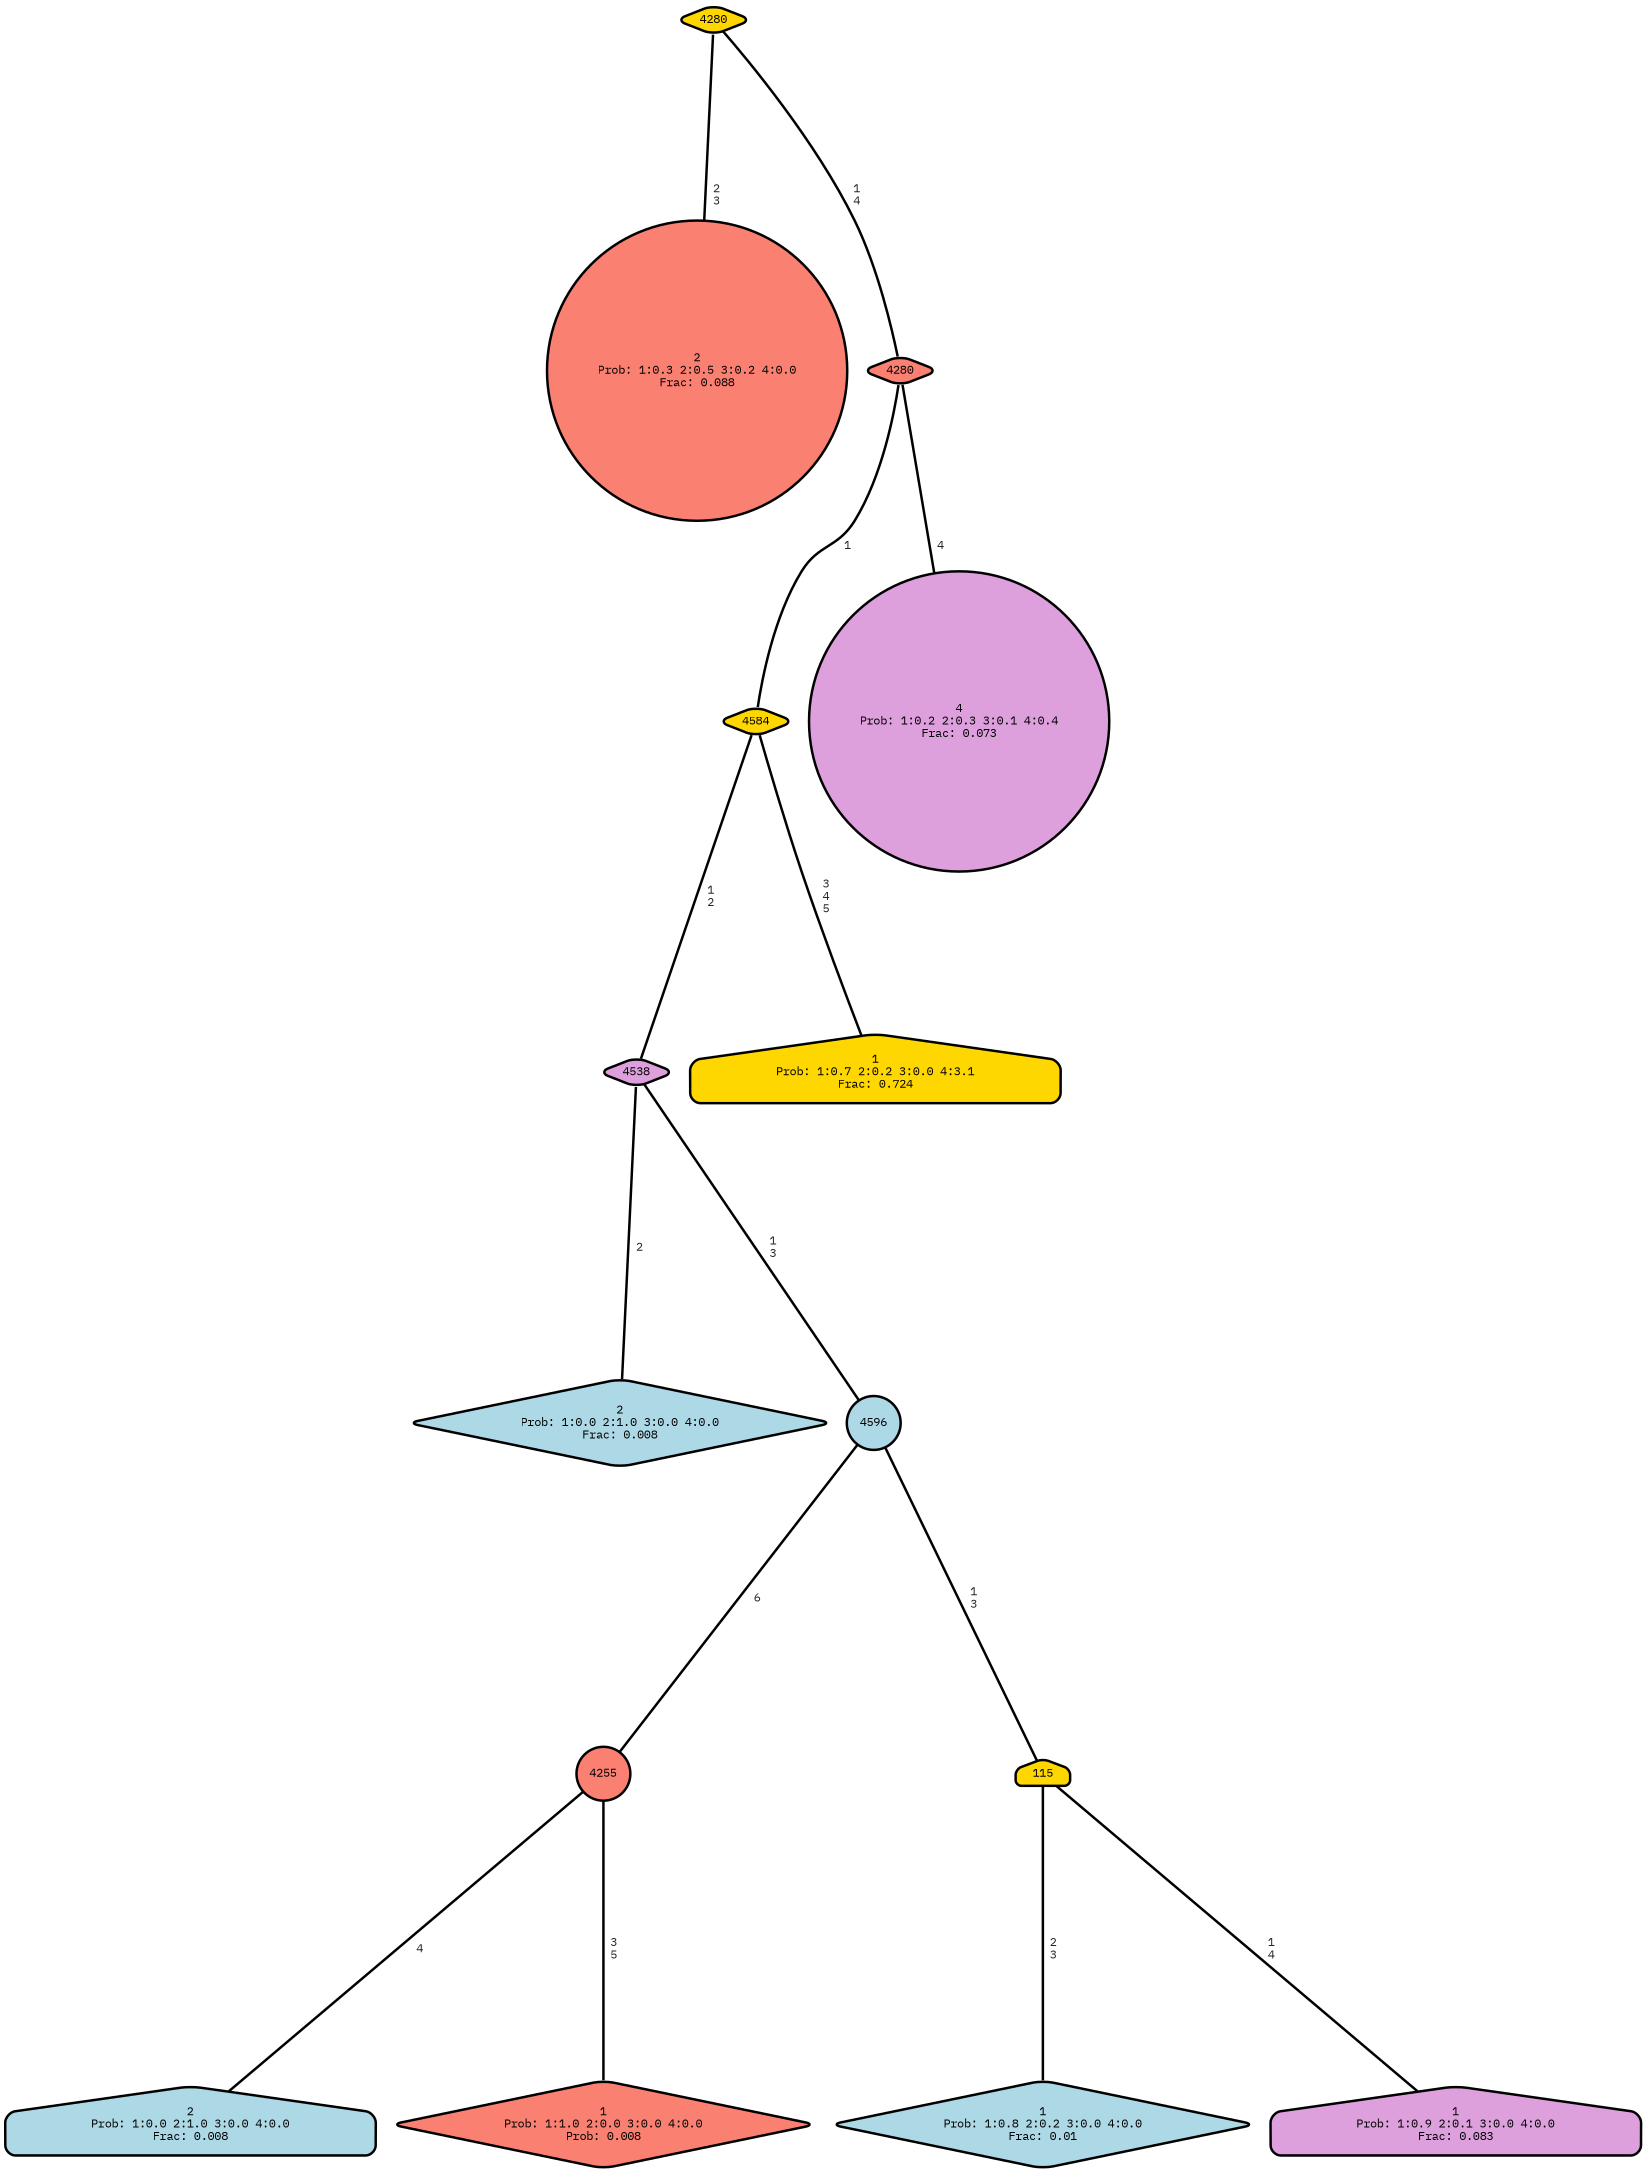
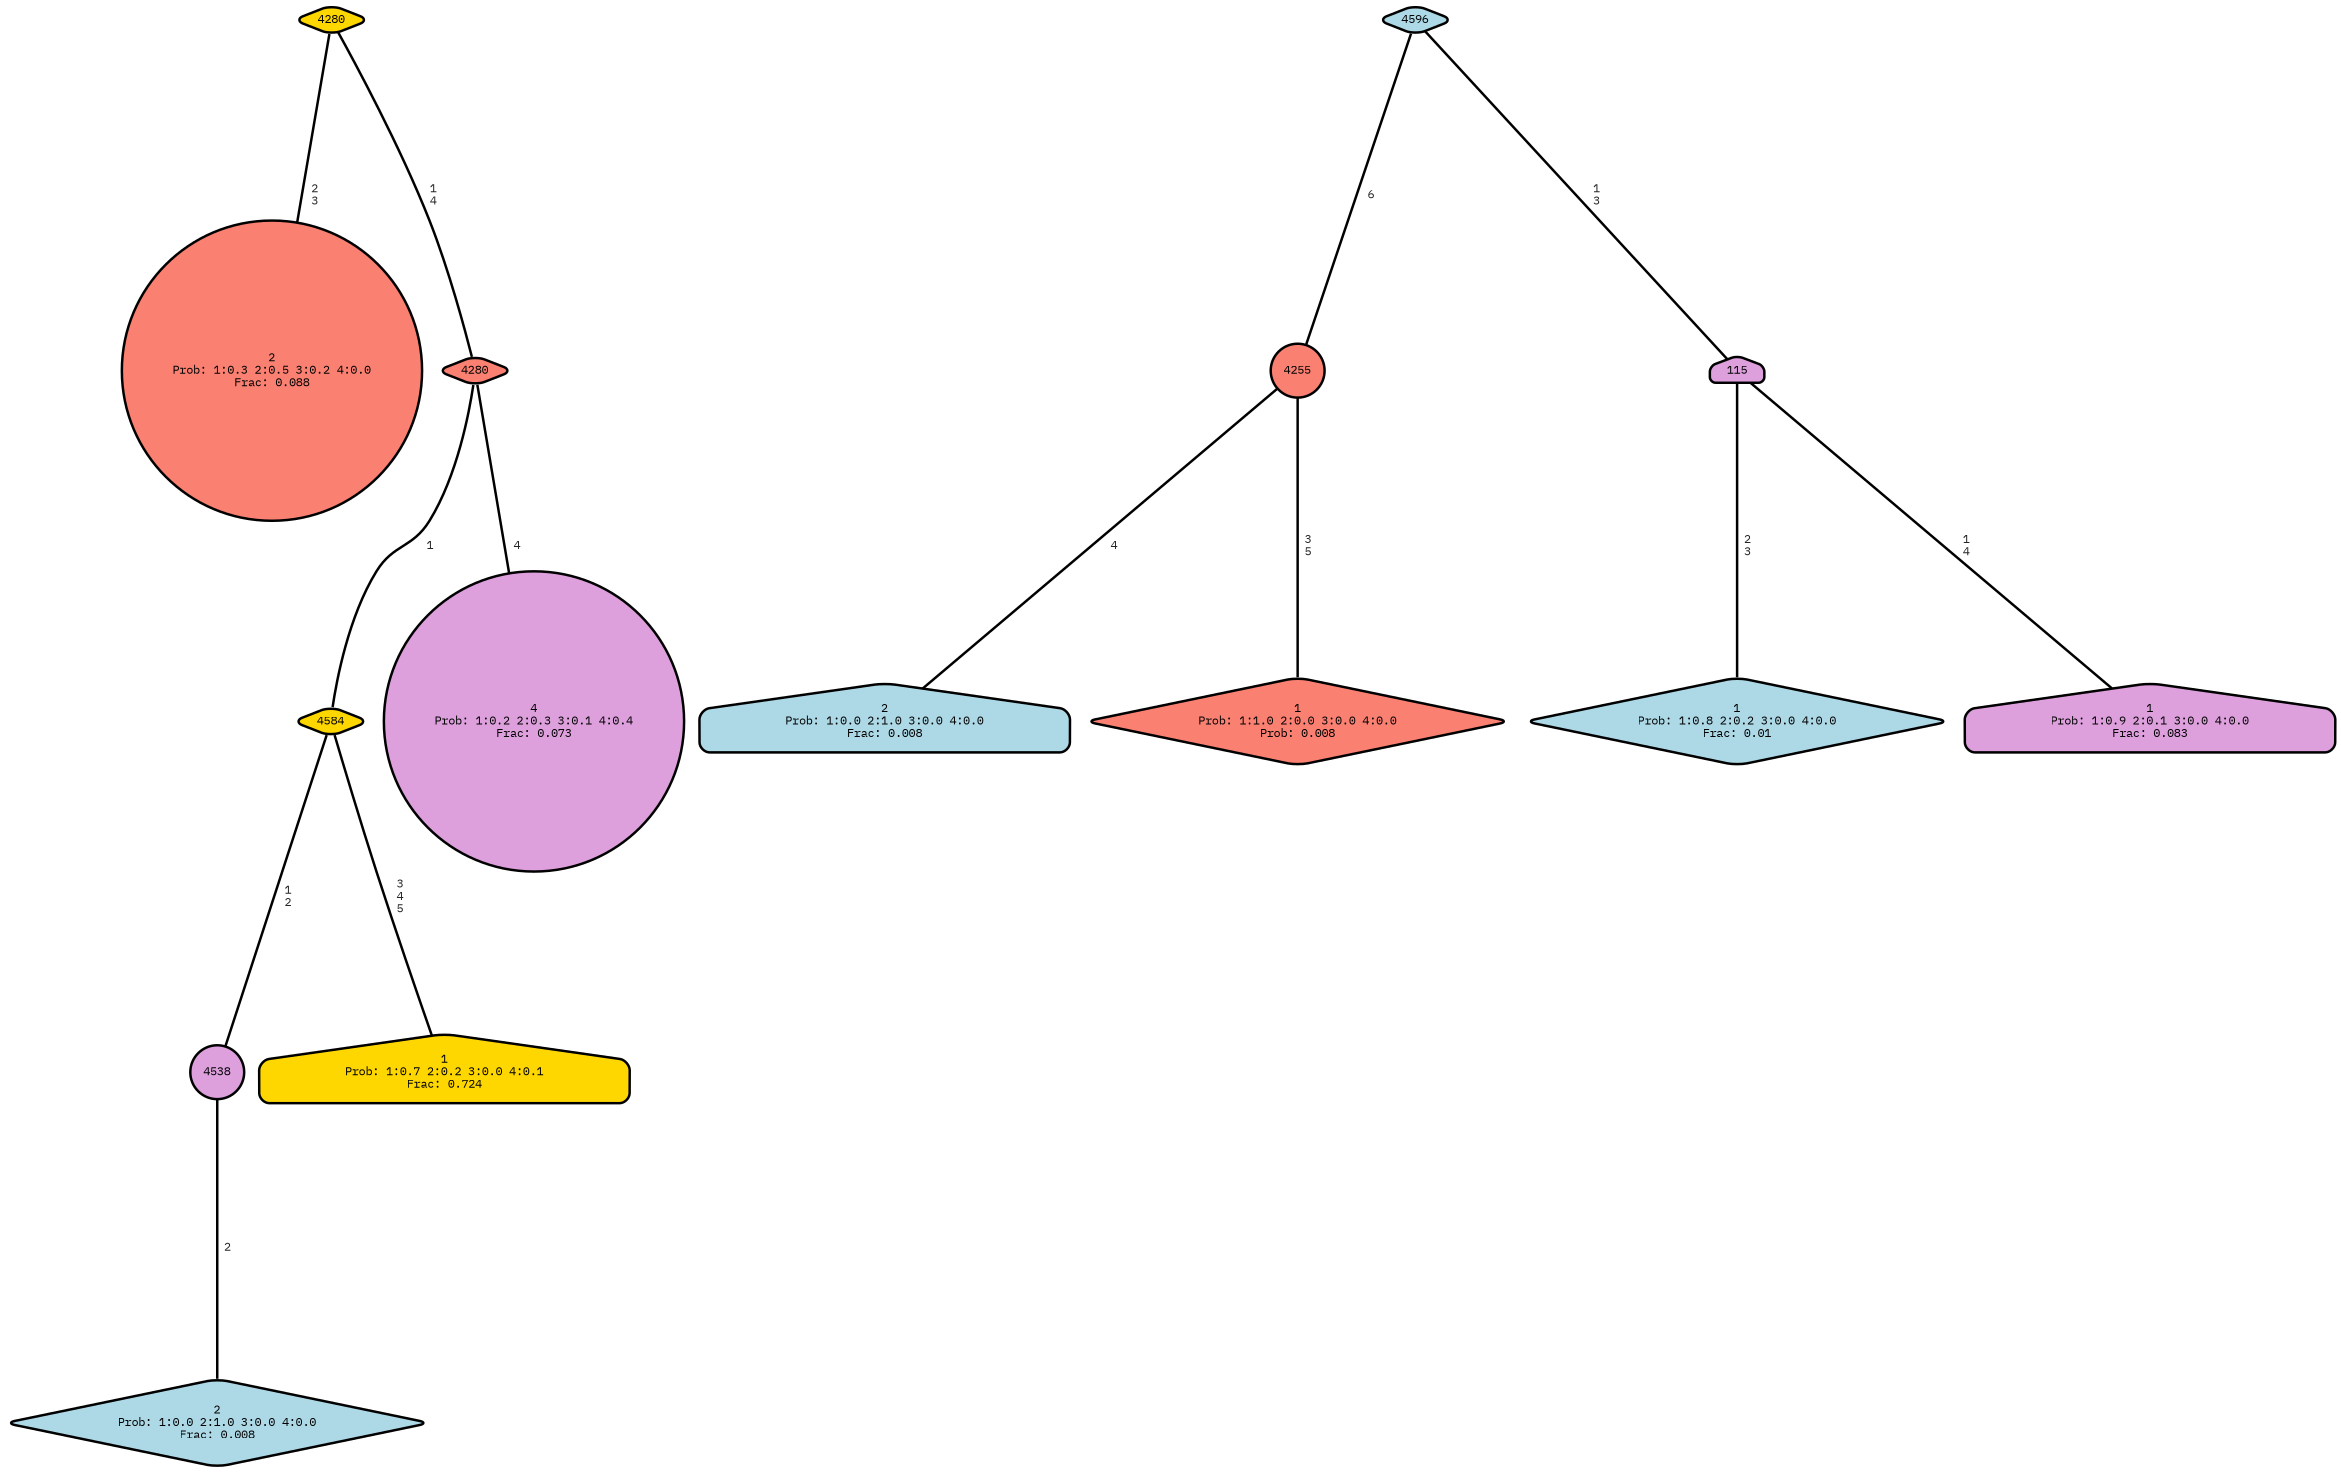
node "4538": shape diamond -> circle
node "1 Prob: 1:0.7 2:0.2 3:0.0 4:3.1 Frac: 0.724": label "1 Prob: 1:0.7 2:0.2 3:0.0 4:3.1 Frac: 0.724" -> "1 Prob: 1:0.7 2:0.2 3:0.0 4:0.1 Frac: 0.724"
edge "4538" -- "4596": removed, label "1 3"
node "4596": shape circle -> diamond
node "115": fillcolor gold -> plum
